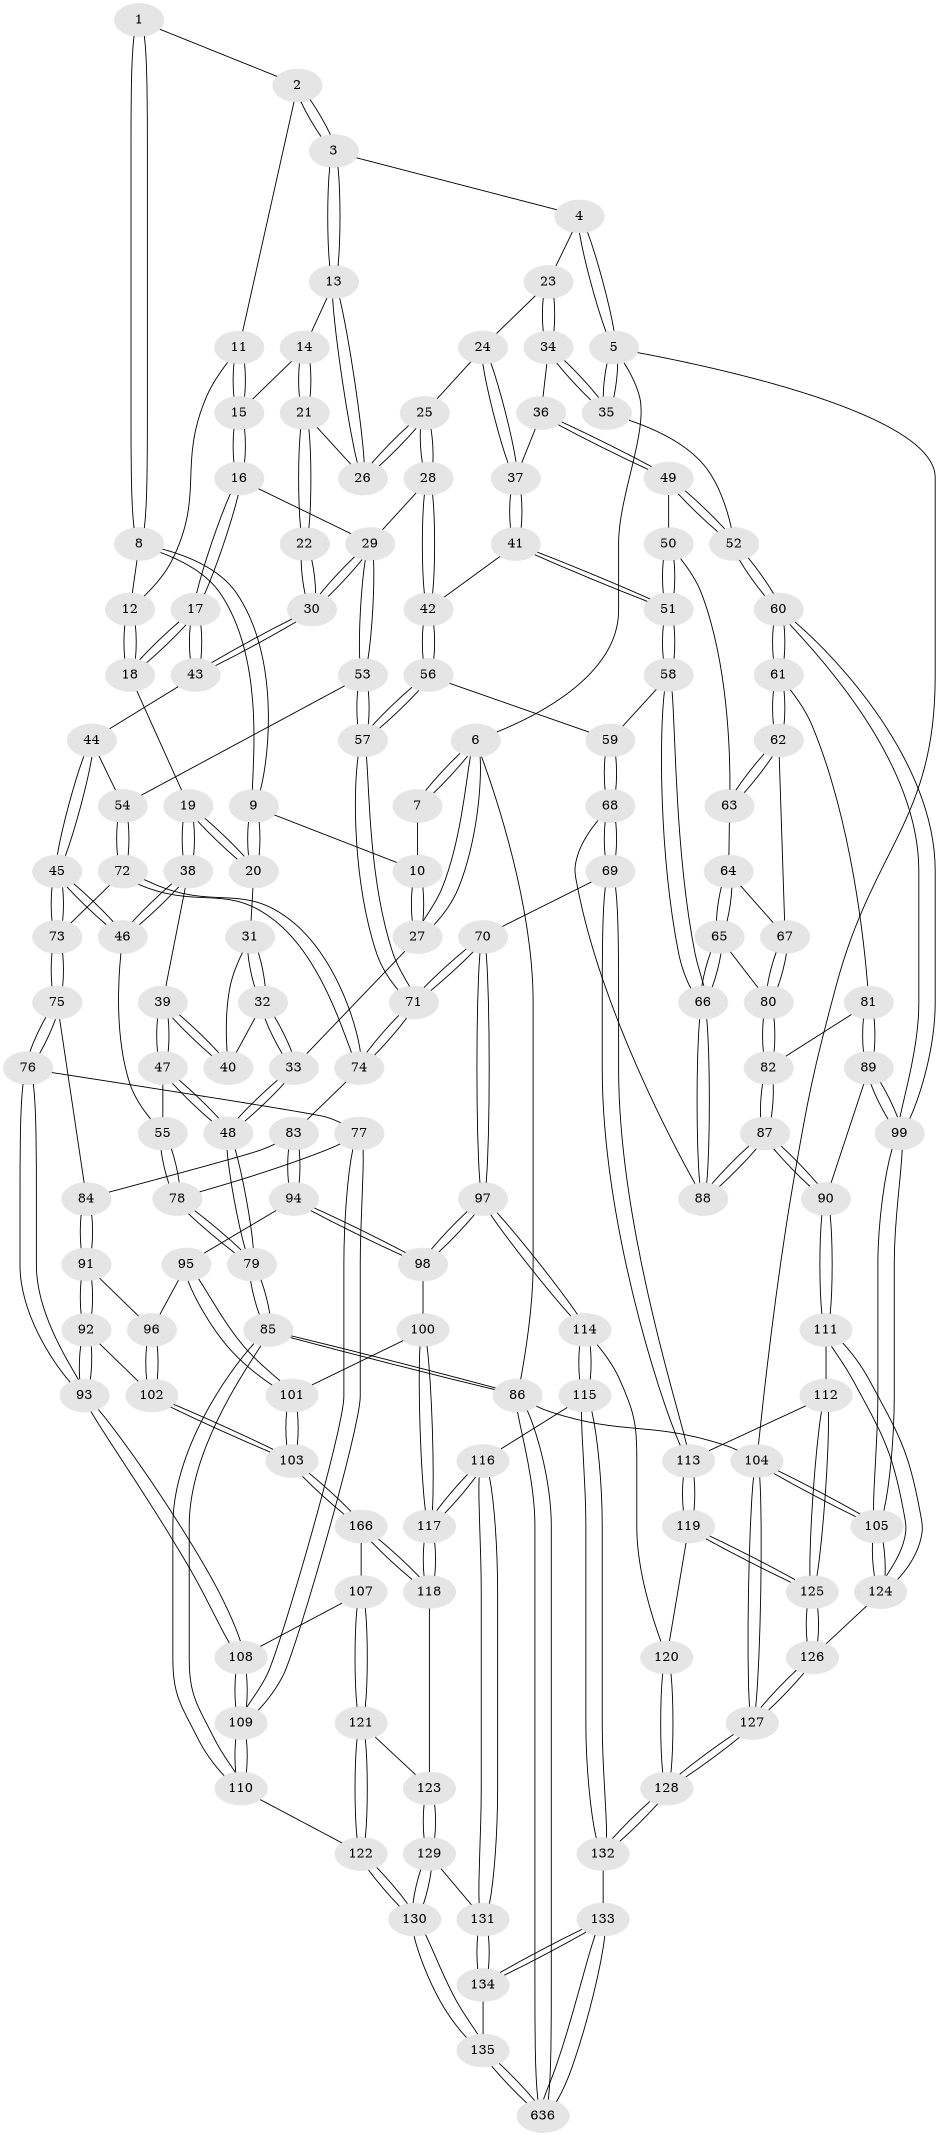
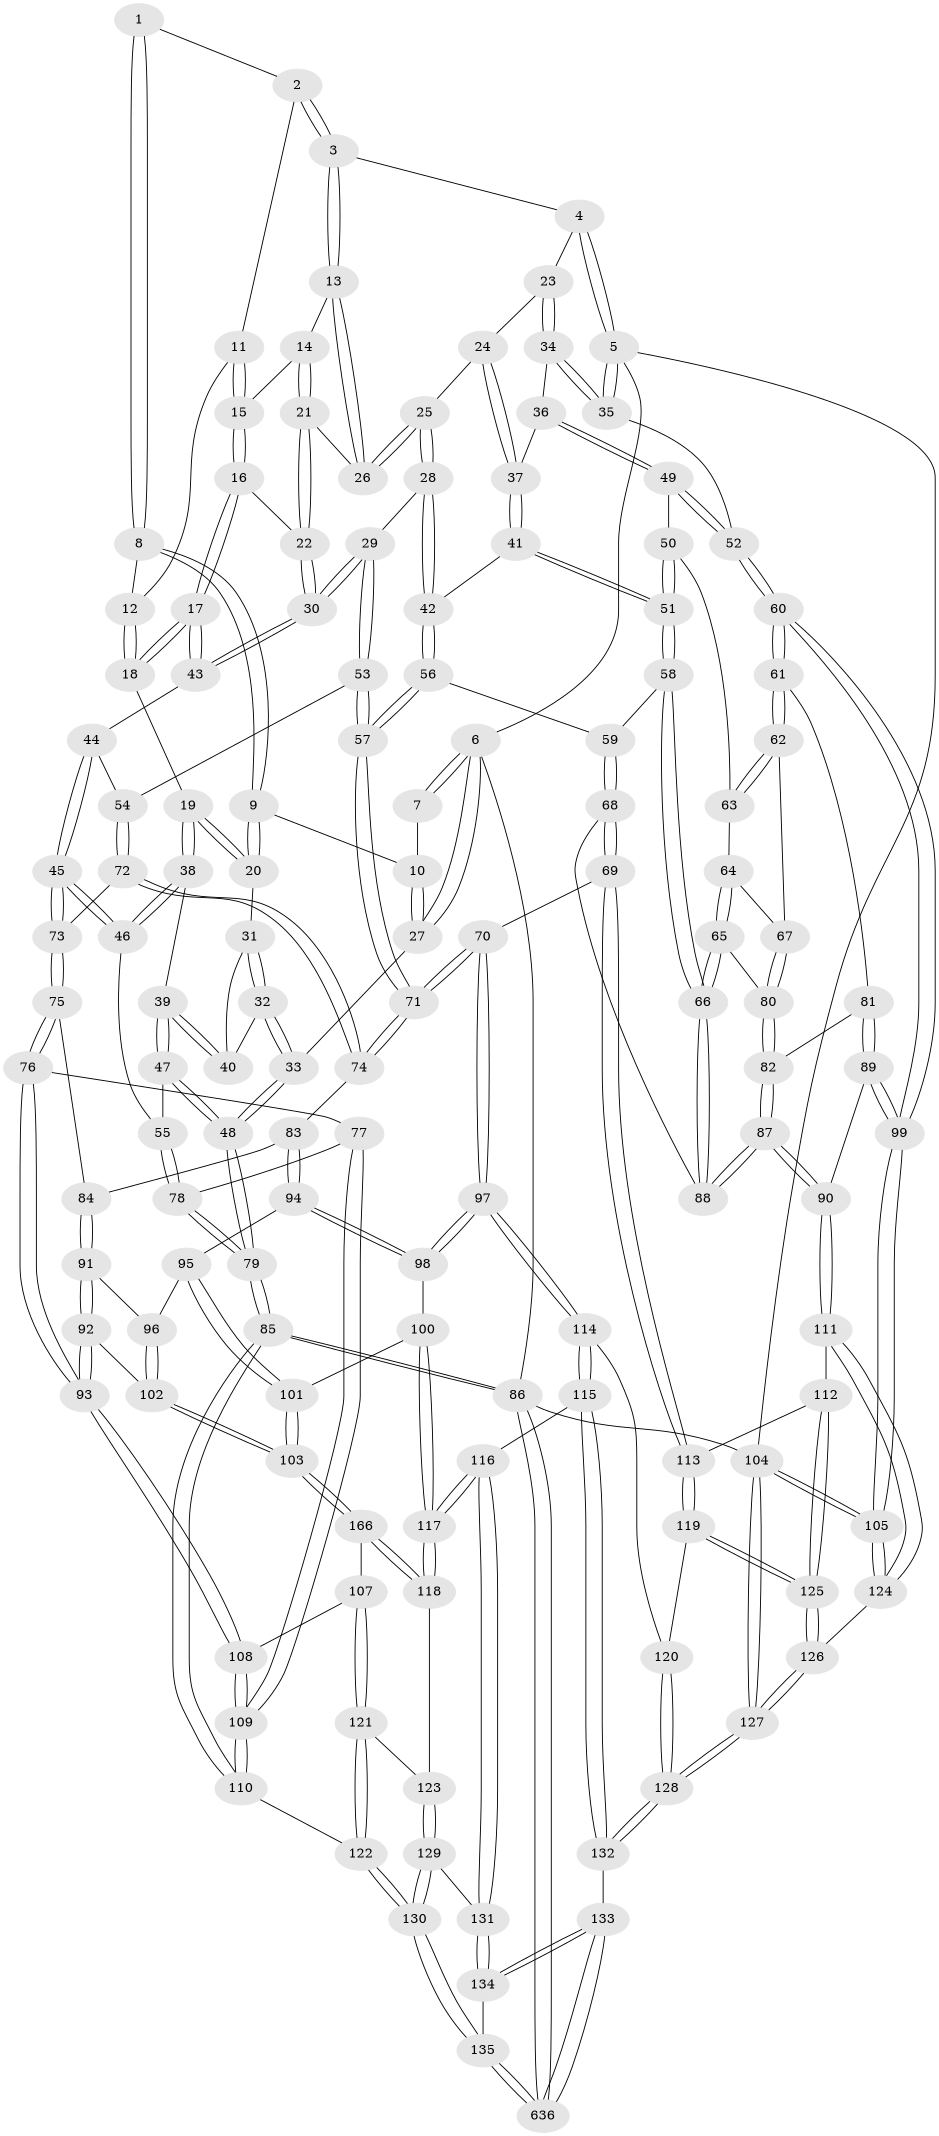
edge "16" -- "29": now "16" -- "22"
